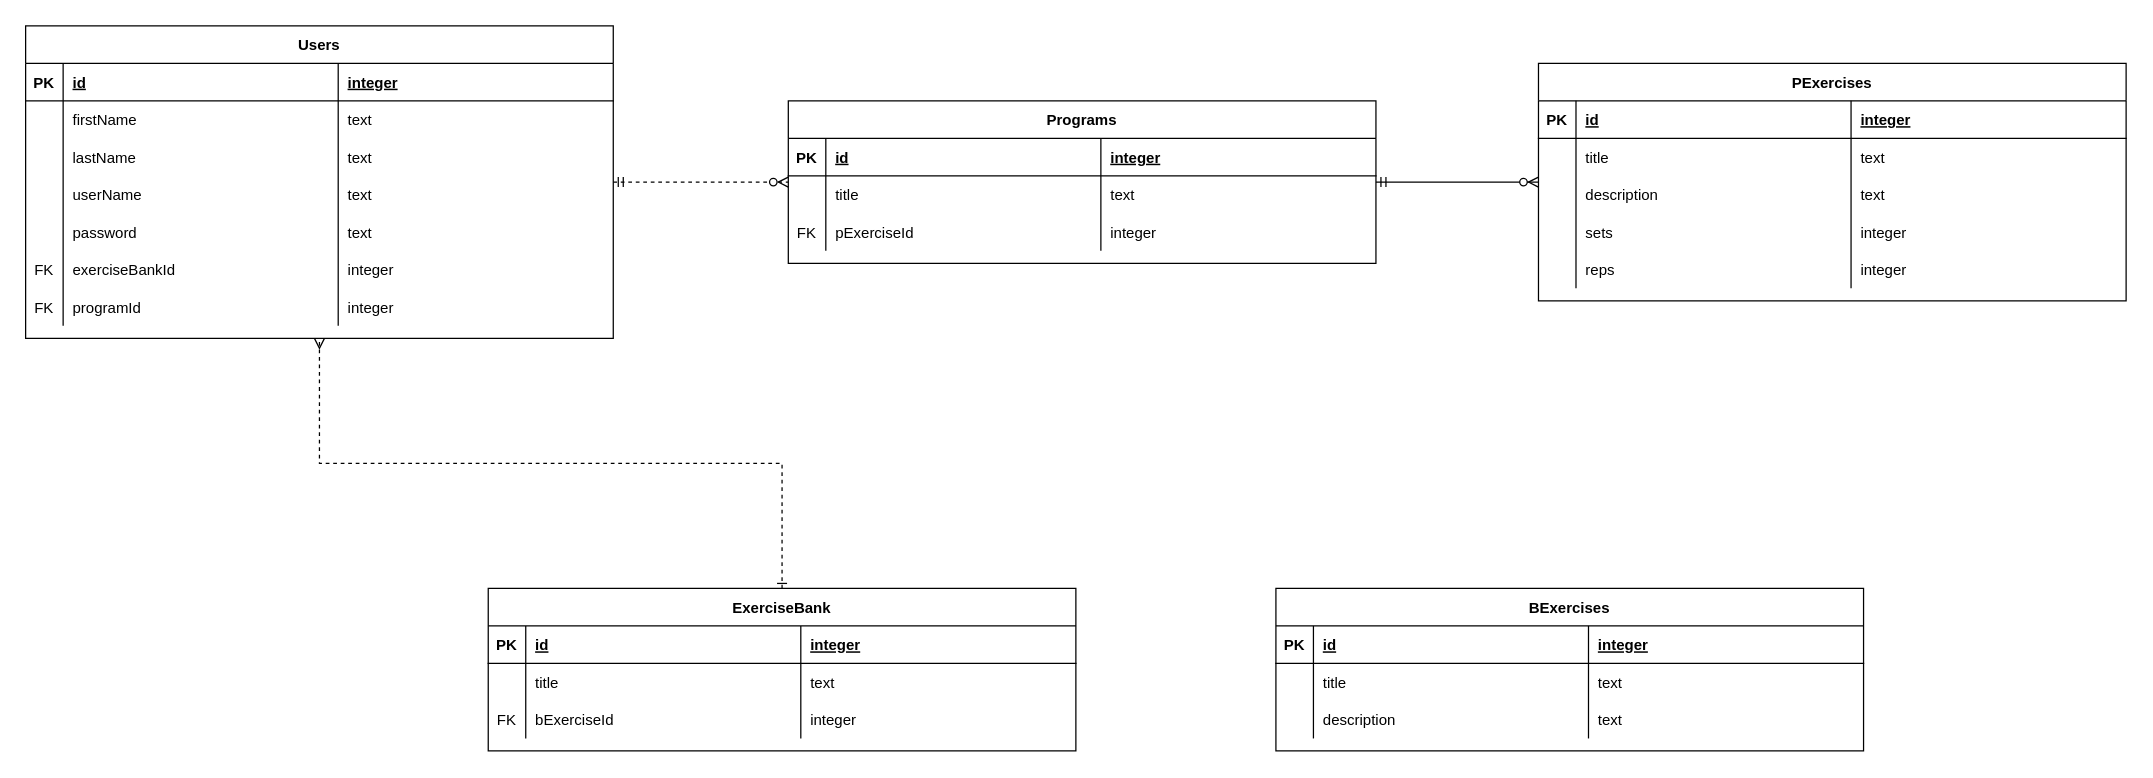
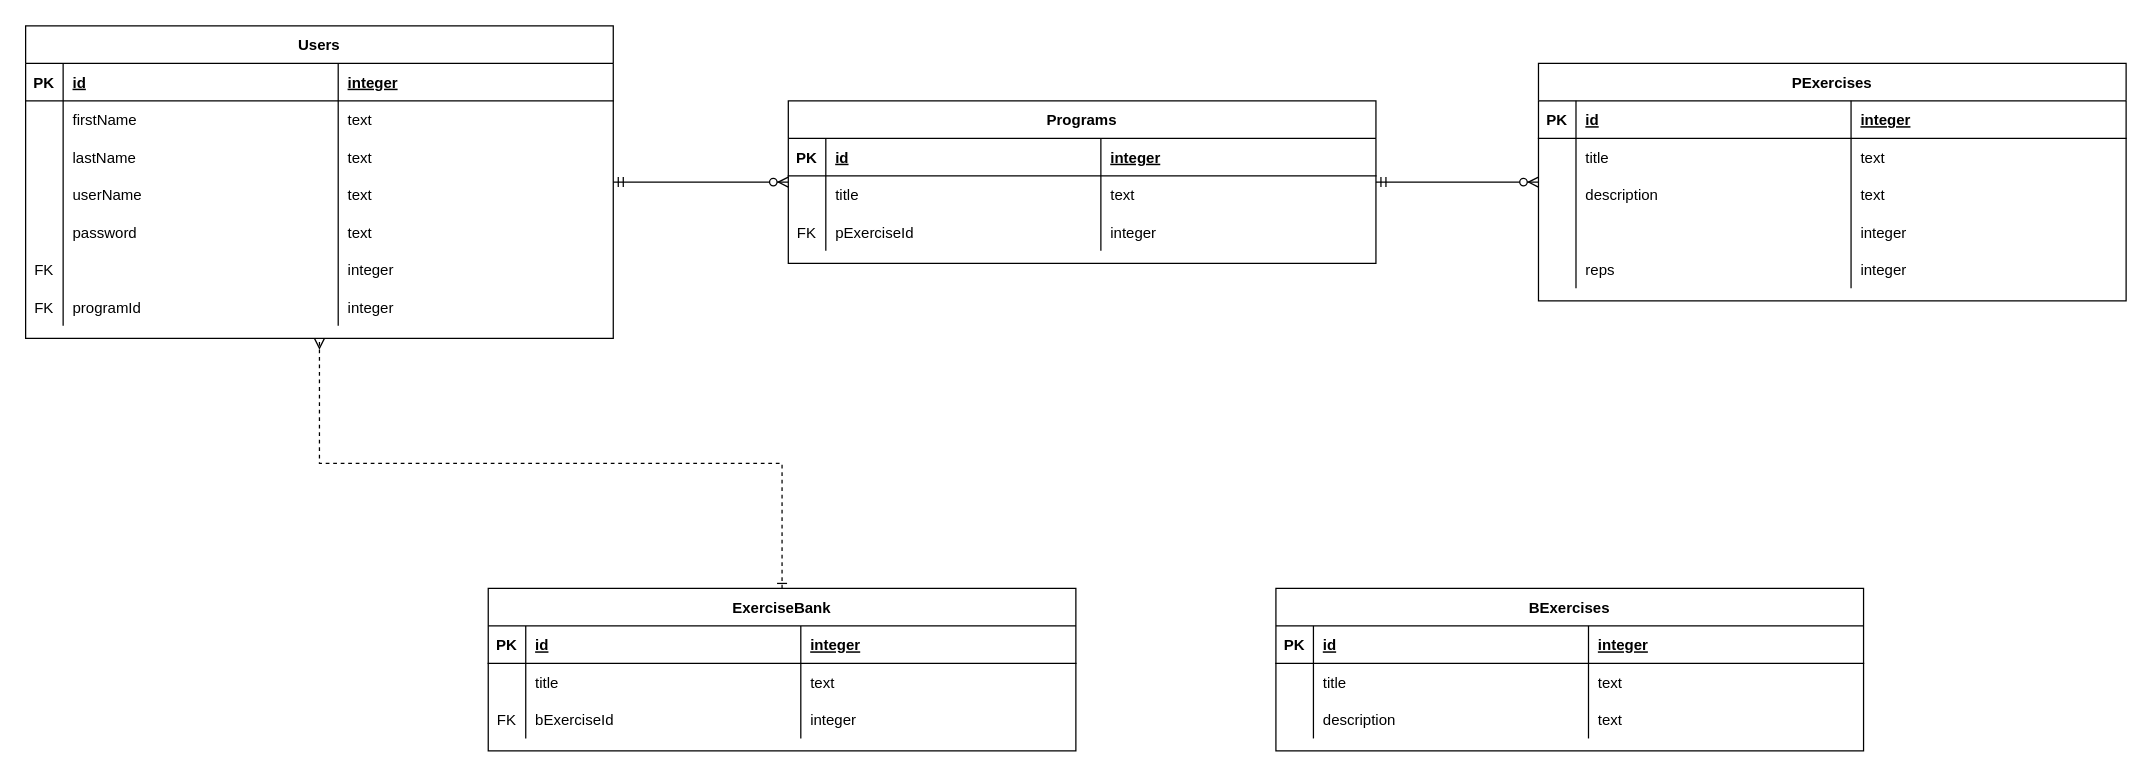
edge "Users" -- "Programs": style dashed -> solid
node "sets": removed
node "exerciseBankId": removed
